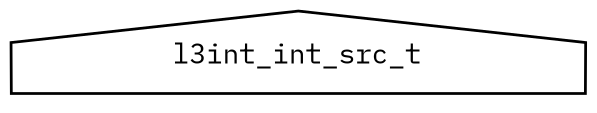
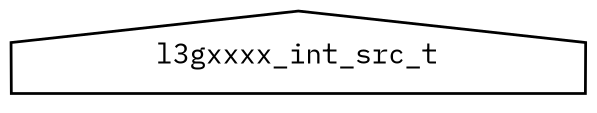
node "l3int_int_src_t": label "l3int_int_src_t" -> "l3gxxxx_int_src_t"
